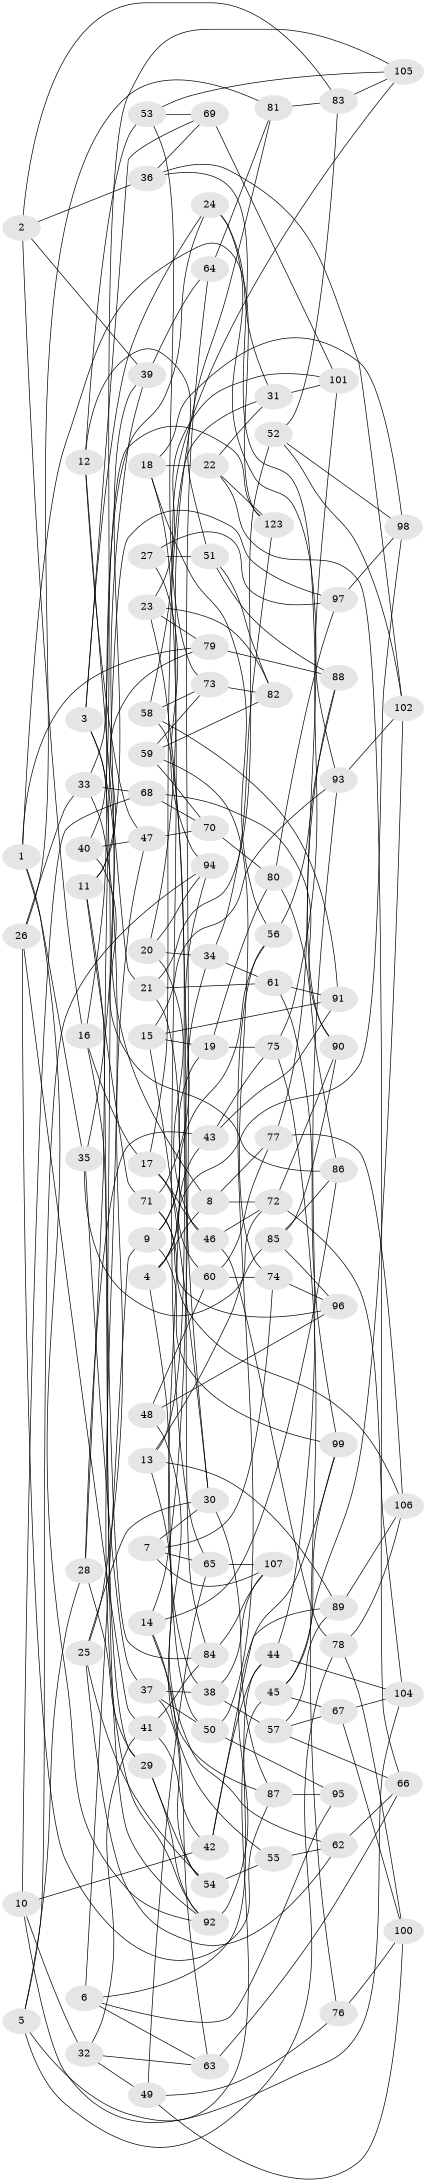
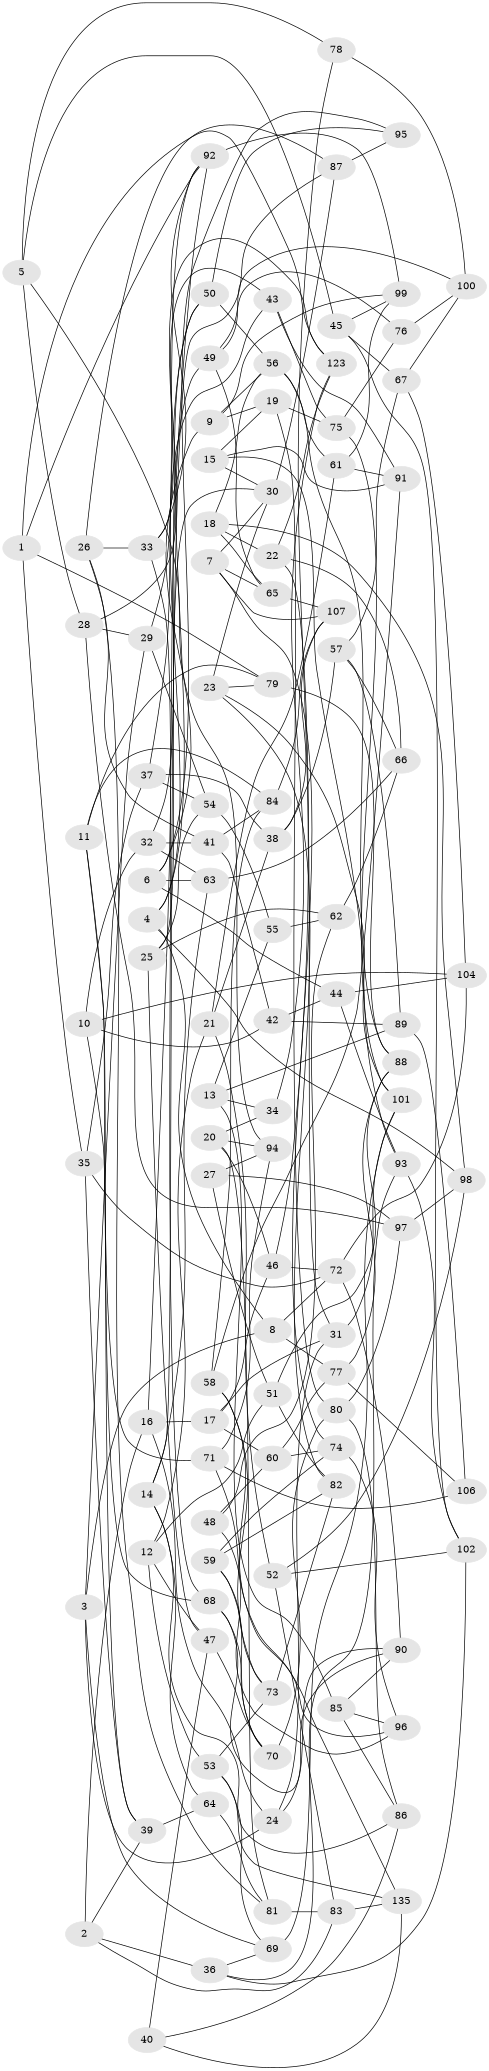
node "105": label "105" -> "135"
edge "34" -- "61": now "56" -- "61"
edge "106" -- "78": removed
